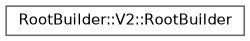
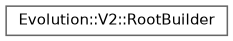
node "RootBuilder::V2::RootBuilder": label "RootBuilder::V2::RootBuilder" -> "Evolution::V2::RootBuilder"
